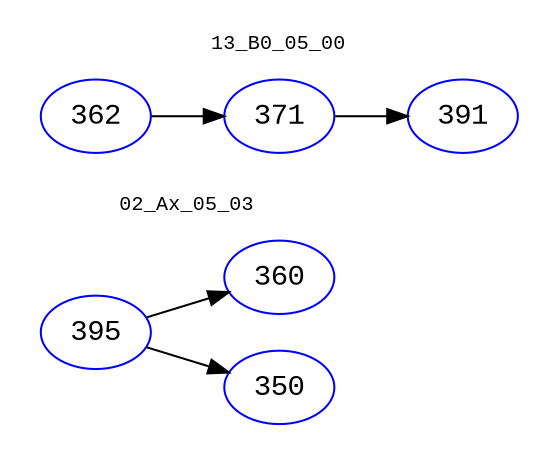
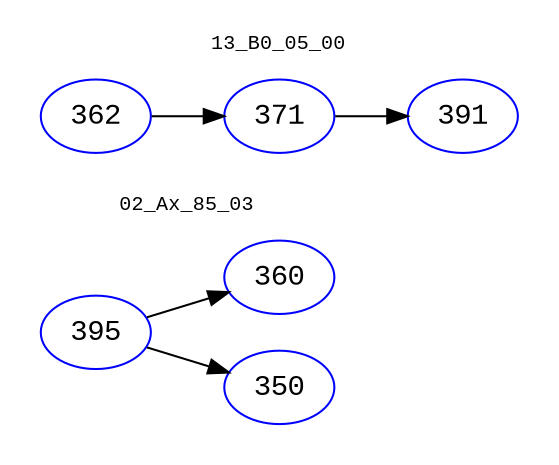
cluster "02_Ax_05_03": label "02_Ax_05_03" -> "02_Ax_85_03"
